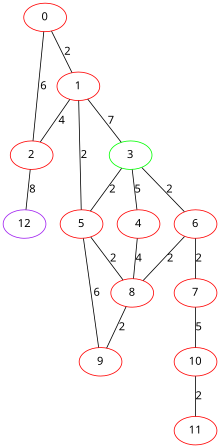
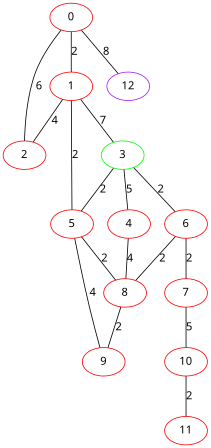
edge "2" -- "12": now "0" -- "12"
edge "5" -- "9": label "6" -> "4"
